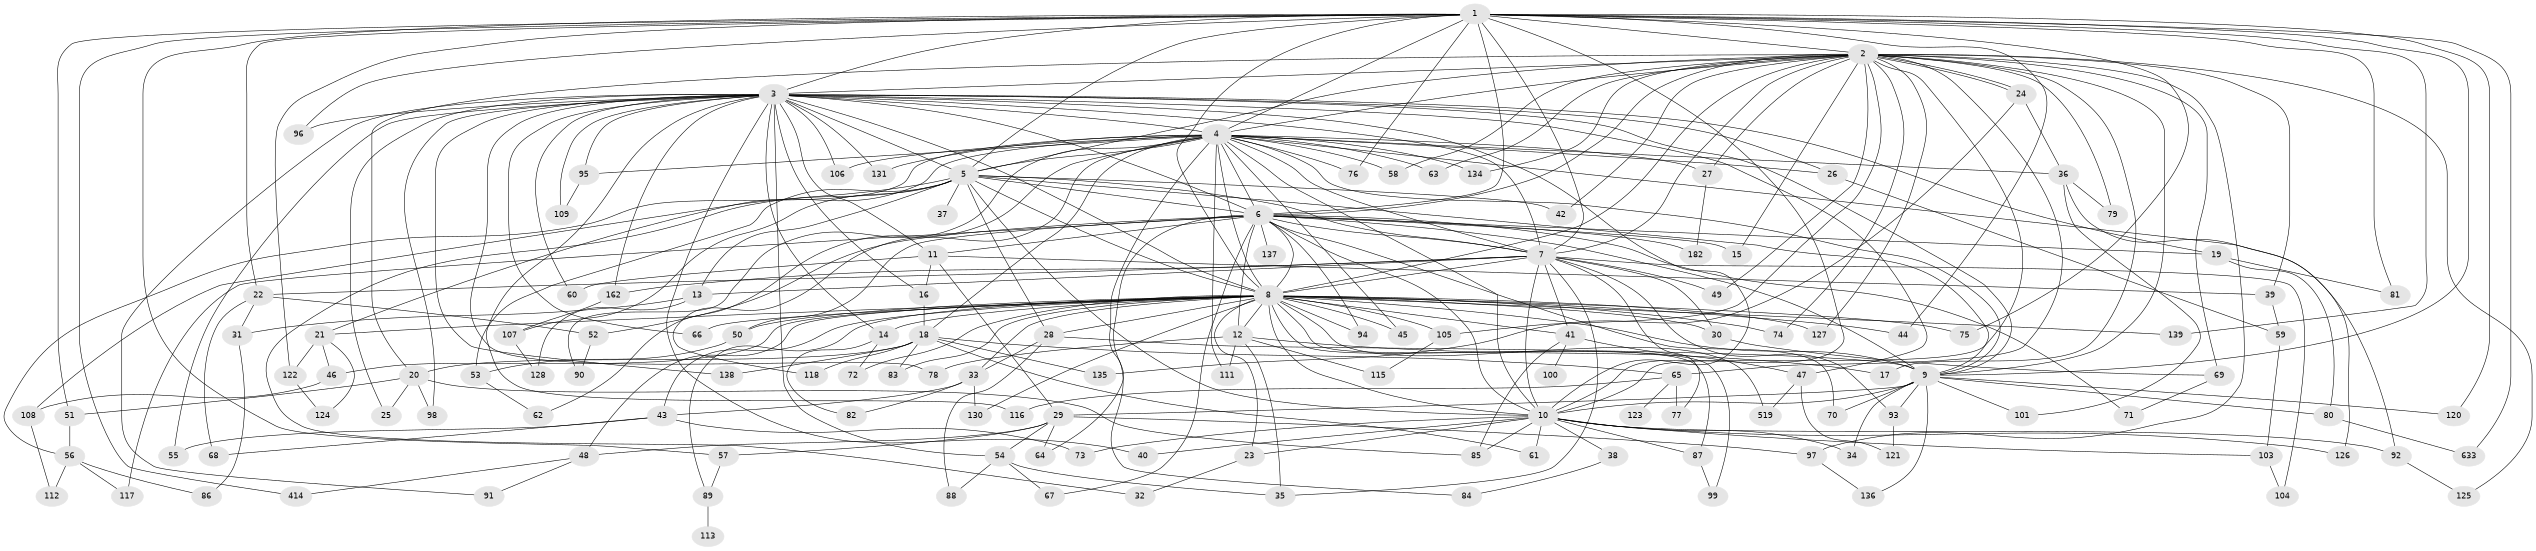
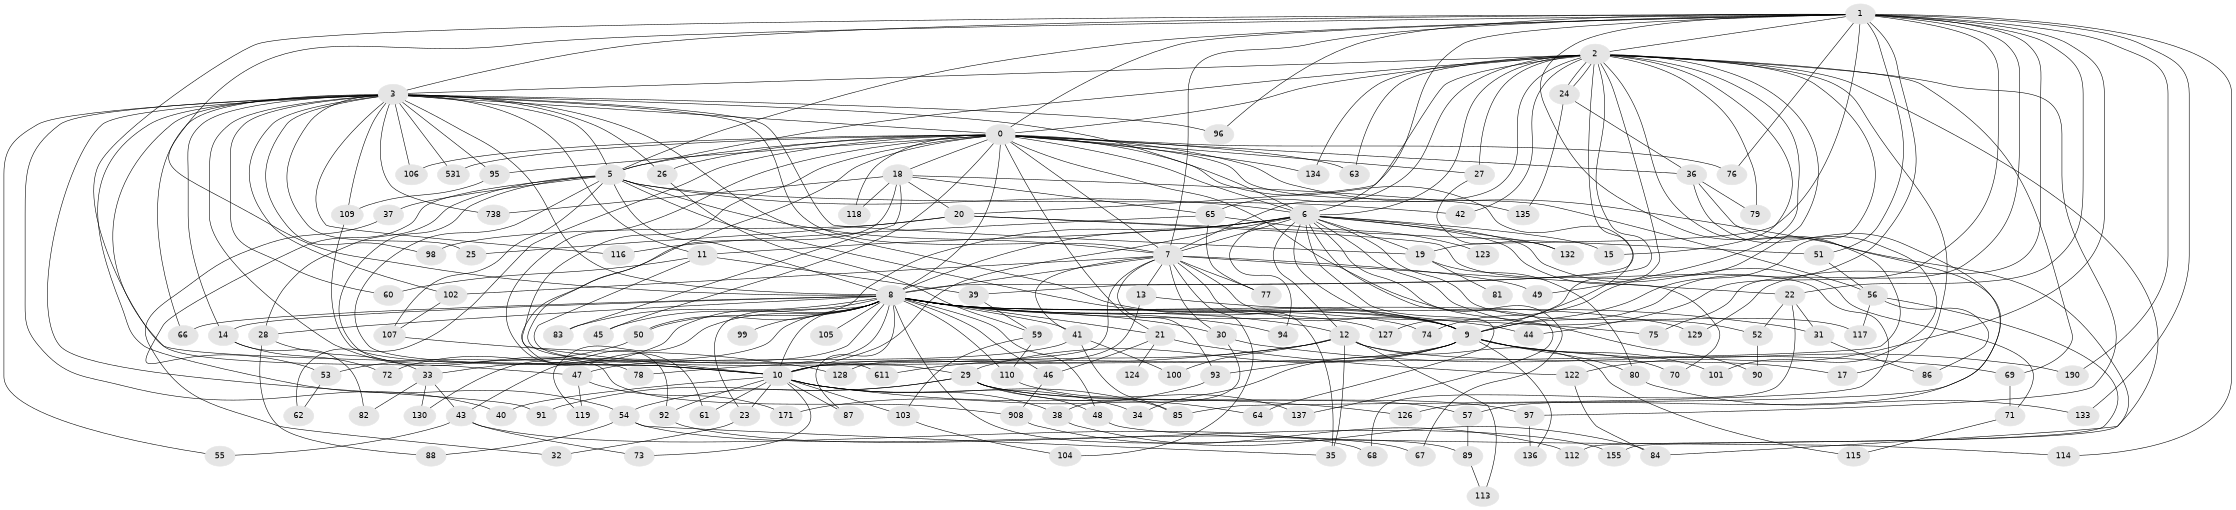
edge "1" -- "81": now "1" -- "19"
edge "3" -- "10": now "109" -- "10"
node "4": label "4" -> "0"
node "131": label "131" -> "531"
node "58": removed
edge "5" -- "13": removed
node "182": label "182" -> "132"
node "162": label "162" -> "102"
node "16": removed
edge "2" -- "105": removed
node "139": label "139" -> "129"
edge "28" -- "9": now "7" -- "9"
edge "12" -- "100": added
edge "105" -- "115": now "71" -- "115"
node "138": label "138" -> "738"
node "110": added
node "111": label "111" -> "611"
edge "12" -- "113": added
edge "122" -- "124": now "122" -- "84"
edge "30" -- "38": added
node "108": label "108" -> "908"
node "519": label "519" -> "119"
node "120": label "120" -> "190"
edge "5" -- "32": now "37" -- "32"
node "121": label "121" -> "171"
node "633": label "633" -> "133"
edge "48" -- "91": now "29" -- "91"
edge "87" -- "99": removed
node "414": label "414" -> "114"
node "125": label "125" -> "155"
